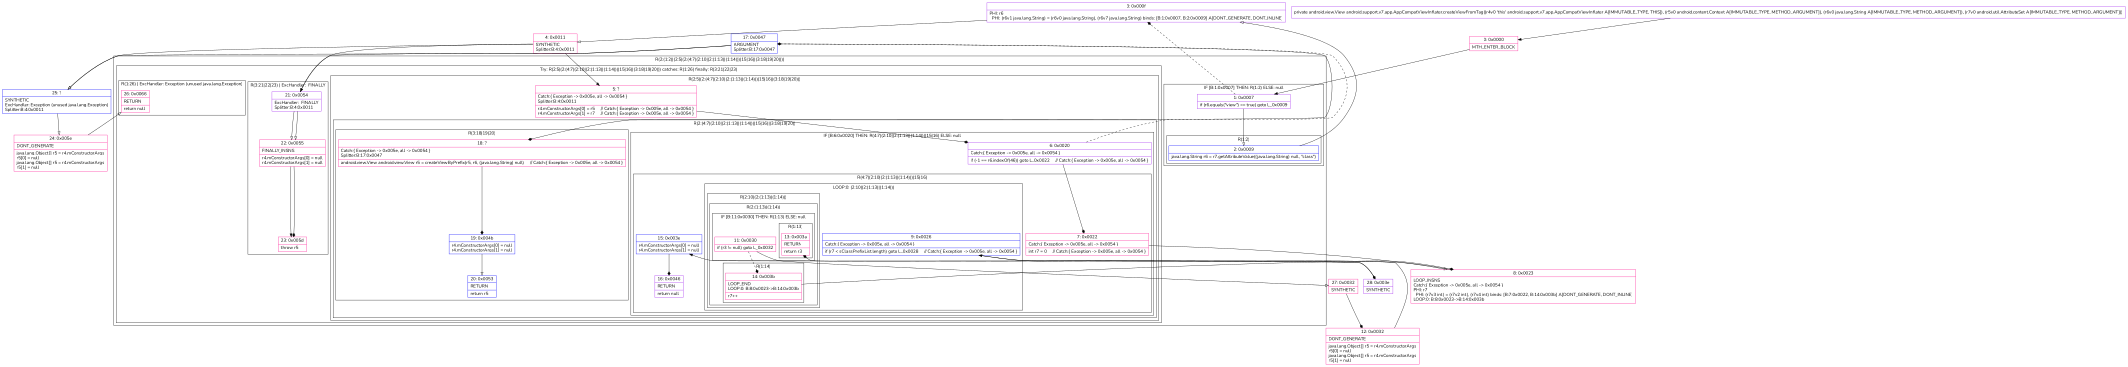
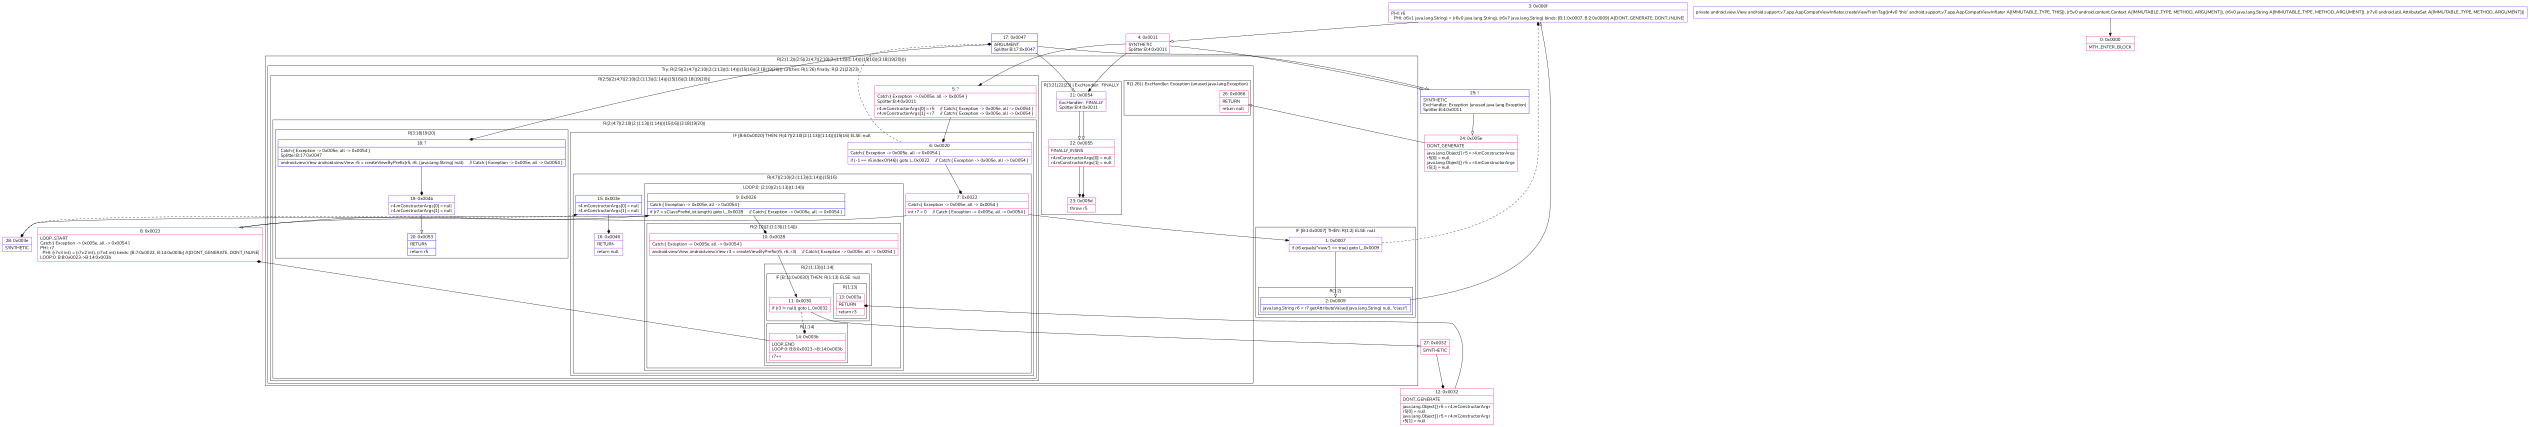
edge "0: 0x0000" -> "1: 0x0007": now "7: 0x0022" -> "1: 0x0007"
node "18: ?": color deeppink -> blue
node "19: 0x004b": color blue -> purple
node "10: 0x0028": added
edge "28: 0x003e" -> "15: 0x003e": style solid -> dashed
node "8: 0x0023": text "LOOP_INSNS" -> "LOOP_START"
